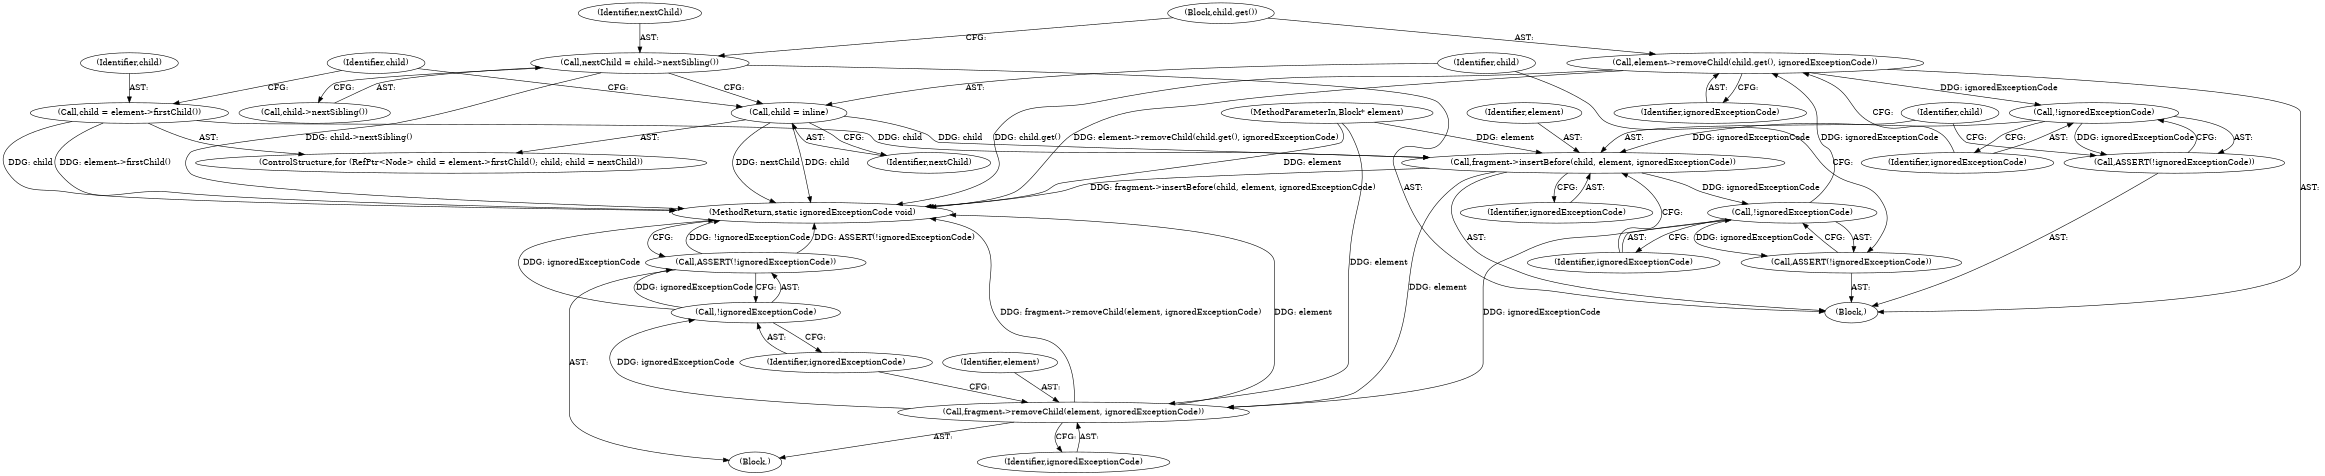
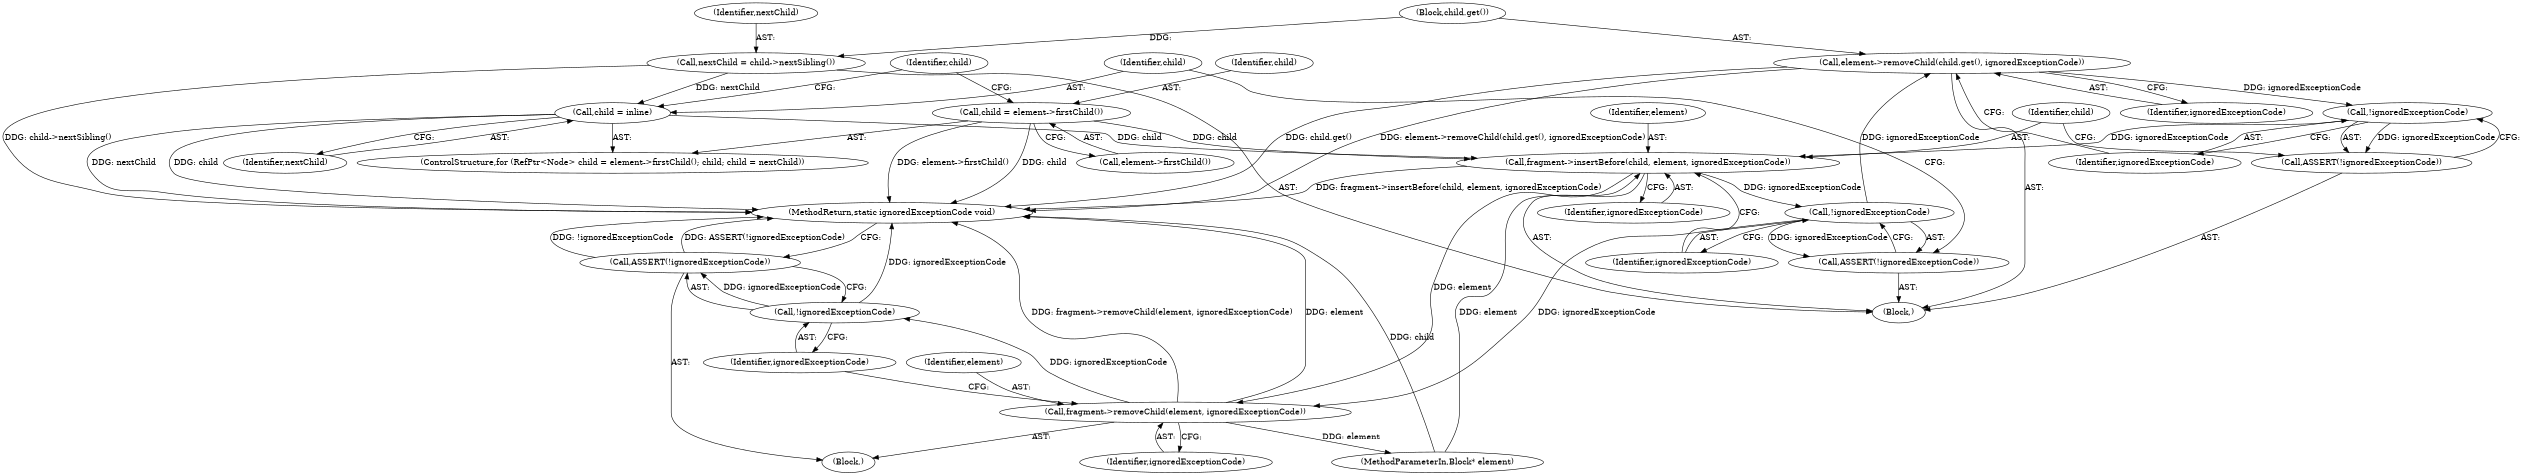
edge "(Block,child.get())" -> "(Call,nextChild = child->nextSibling())": label "CFG: " -> "DDG: "
edge "(Call,nextChild = child->nextSibling())" -> "(Call,child = inline)": label "CFG: " -> "DDG: nextChild"
node "(Call,child->nextSibling())": removed
node "(Call,element->firstChild())": added
edge "(MethodParameterIn,Block* element)" -> "(MethodReturn,static ignoredExceptionCode void)": label "DDG: element" -> "DDG: child"
edge "(MethodParameterIn,Block* element)" -> "(Call,fragment->removeChild(element, ignoredExceptionCode))": reversed
